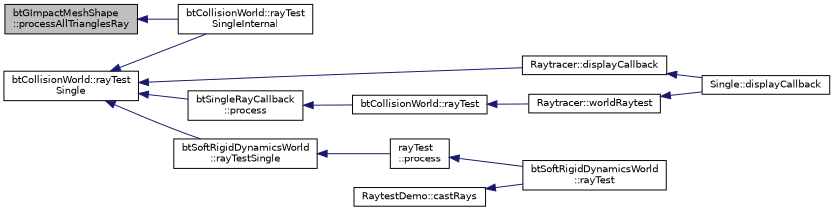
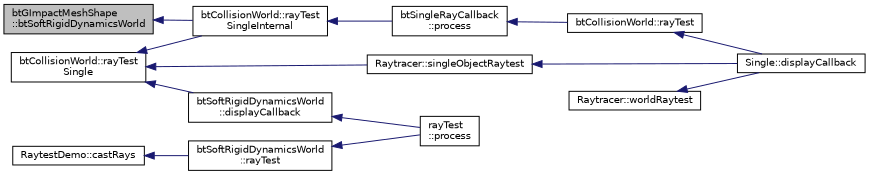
node "btGImpactMeshShape ::processAllTrianglesRay": label "btGImpactMeshShape ::processAllTrianglesRay" -> "btGImpactMeshShape ::btSoftRigidDynamicsWorld"
node "Raytracer::displayCallback": label "Raytracer::displayCallback" -> "Raytracer::singleObjectRaytest"
edge "btSingleRayCallback ::process" -> "btCollisionWorld::rayTest Single": now "btSingleRayCallback ::process" -> "btCollisionWorld::rayTest SingleInternal"
edge "Raytracer::worldRaytest" -> "btCollisionWorld::rayTest": now "Single::displayCallback" -> "btCollisionWorld::rayTest"
node "btSoftRigidDynamicsWorld ::rayTestSingle": label "btSoftRigidDynamicsWorld ::rayTestSingle" -> "btSoftRigidDynamicsWorld ::displayCallback"
edge "btSoftRigidDynamicsWorld ::rayTest" -> "rayTest ::process": reversed
